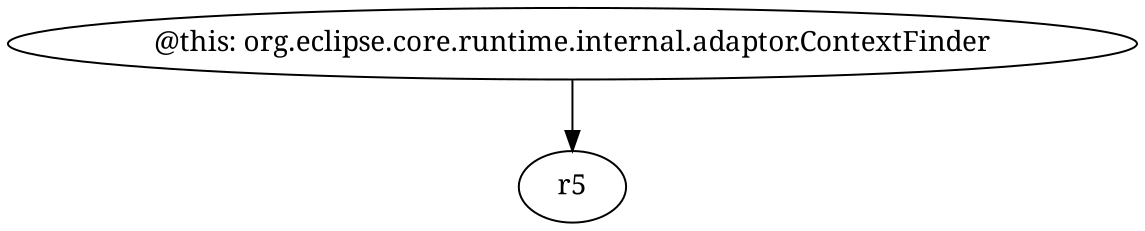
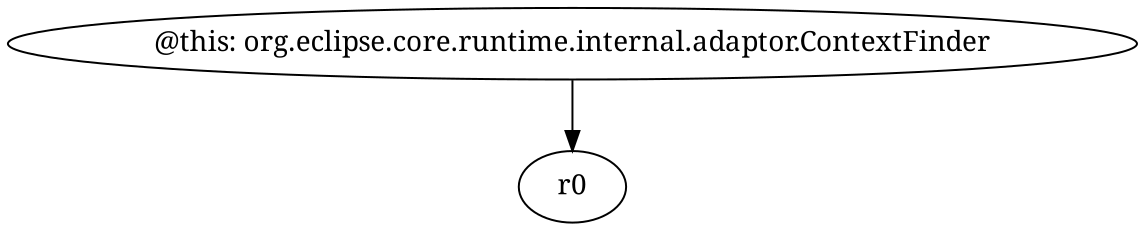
node "r5": label "r5" -> "r0"
